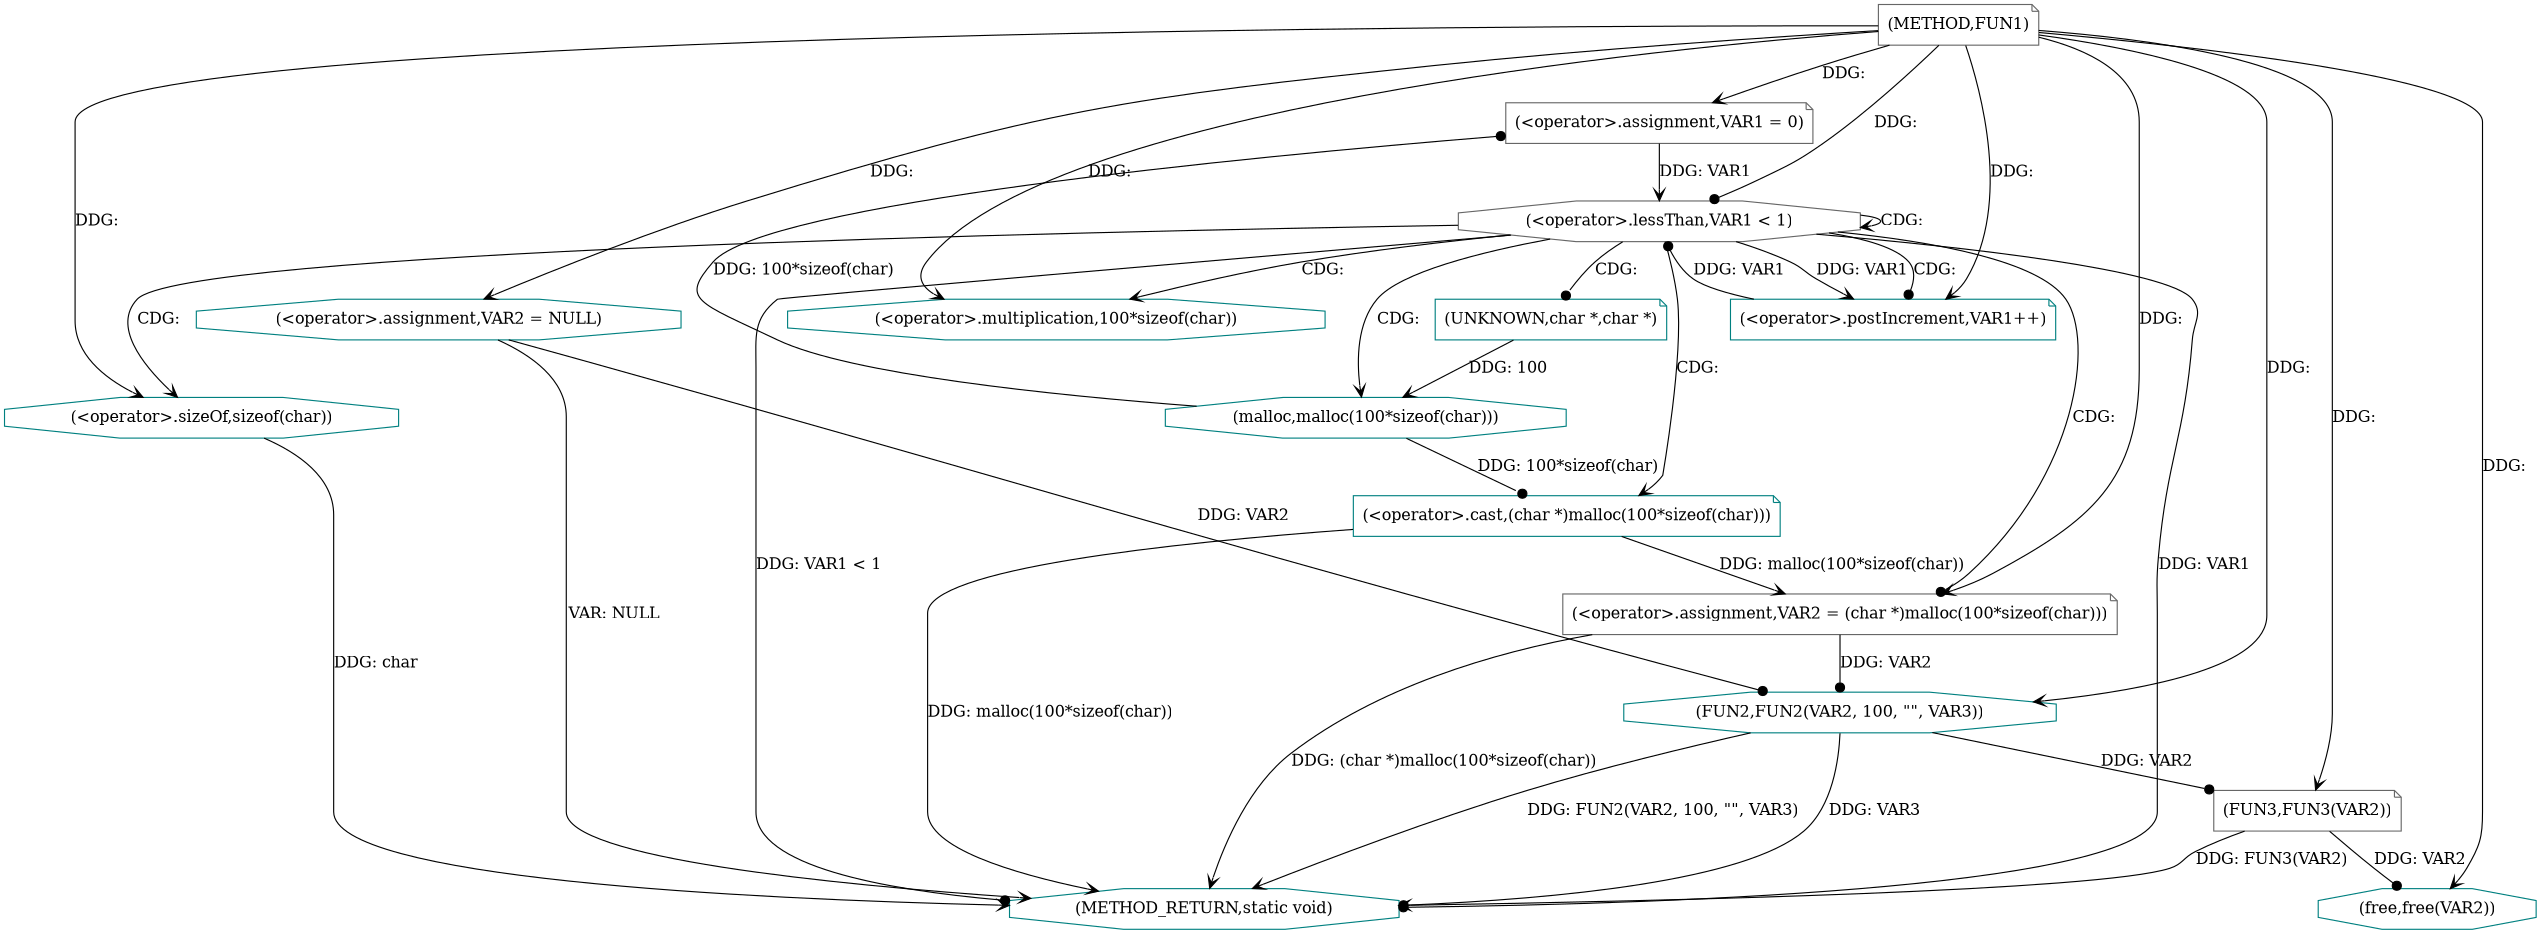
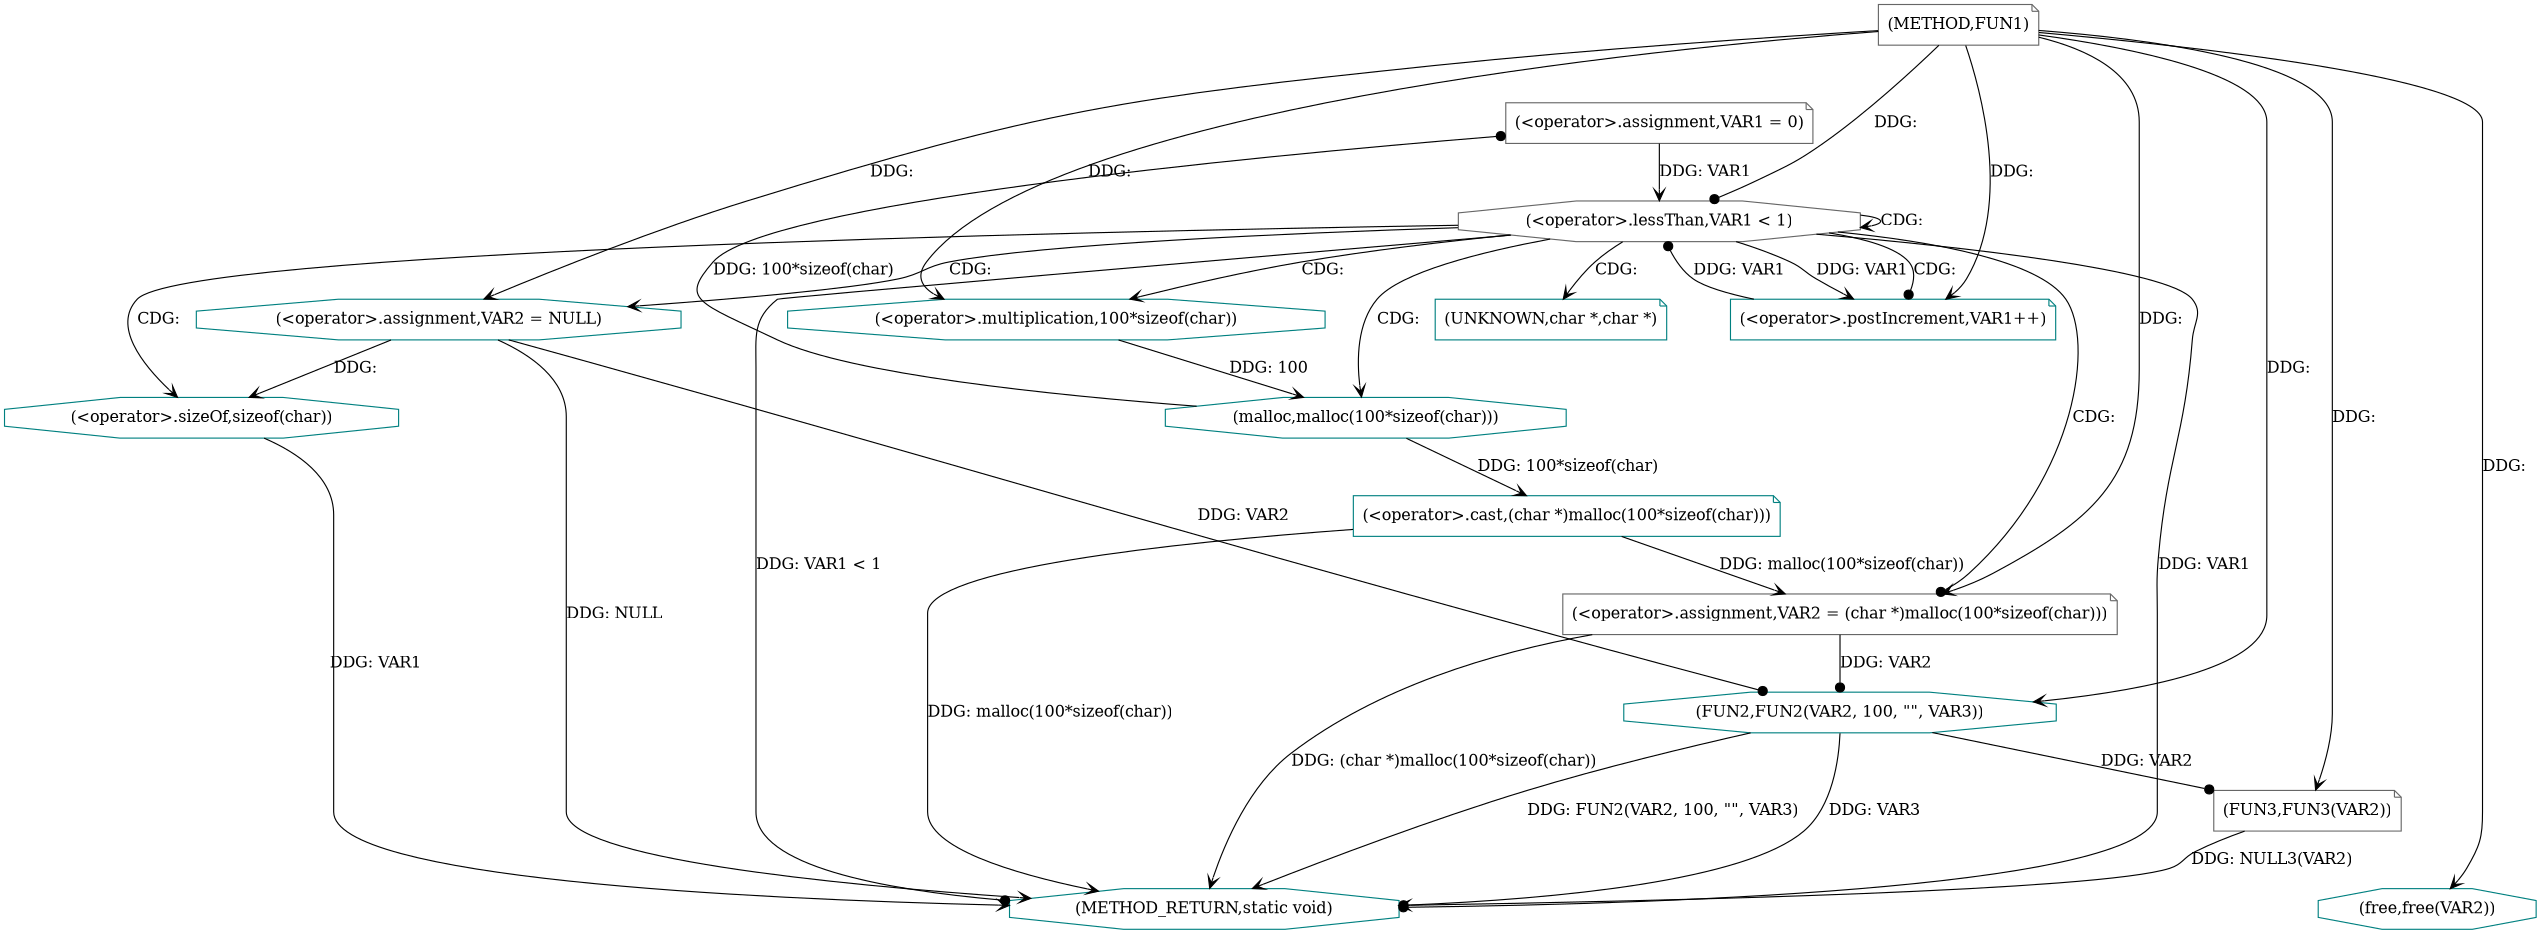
edge "(METHOD,FUN1)" -> "(<operator>.sizeOf,sizeof(char))": now "(<operator>.assignment,VAR2 = NULL)" -> "(<operator>.sizeOf,sizeof(char))"
edge "(METHOD,FUN1)" -> "(<operator>.assignment,VAR1 = 0)": removed, label "DDG:"
edge "(<operator>.lessThan,VAR1 < 1)" -> "(UNKNOWN,char *,char *)": arrowhead dot -> vee
edge "(UNKNOWN,char *,char *)" -> "(malloc,malloc(100*sizeof(char)))": now "(<operator>.multiplication,100*sizeof(char))" -> "(malloc,malloc(100*sizeof(char)))"
edge "(<operator>.lessThan,VAR1 < 1)" -> "(<operator>.cast,(char *)malloc(100*sizeof(char)))": now "(<operator>.lessThan,VAR1 < 1)" -> "(<operator>.assignment,VAR2 = NULL)"
edge "(malloc,malloc(100*sizeof(char)))" -> "(<operator>.cast,(char *)malloc(100*sizeof(char)))": arrowhead dot -> vee
edge "(<operator>.assignment,VAR2 = NULL)" -> "(METHOD_RETURN,static void)": label "VAR: NULL" -> "DDG: NULL"
edge "(<operator>.sizeOf,sizeof(char))" -> "(METHOD_RETURN,static void)": label "DDG: char" -> "DDG: VAR1"
edge "(FUN3,FUN3(VAR2))" -> "(free,free(VAR2))": removed, label "DDG: VAR2"
edge "(FUN3,FUN3(VAR2))" -> "(METHOD_RETURN,static void)": label "DDG: FUN3(VAR2)" -> "DDG: NULL3(VAR2)"
